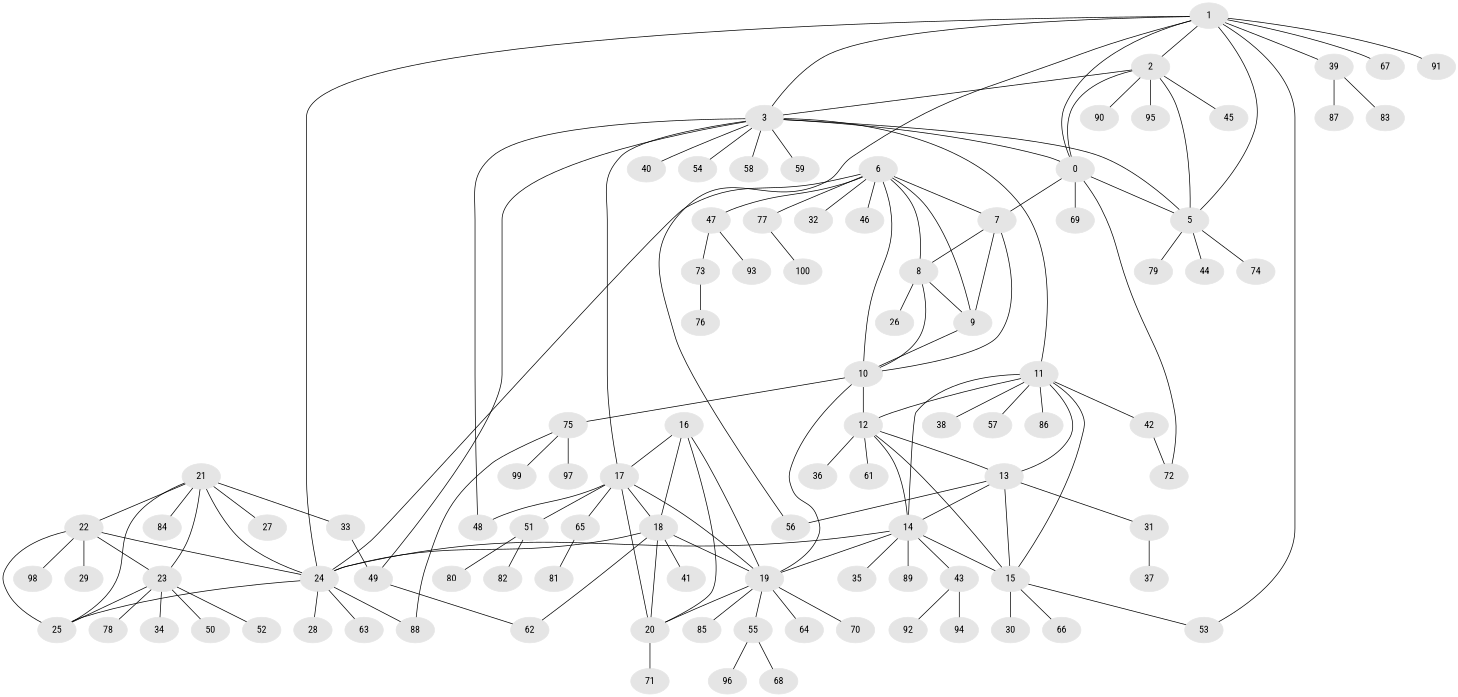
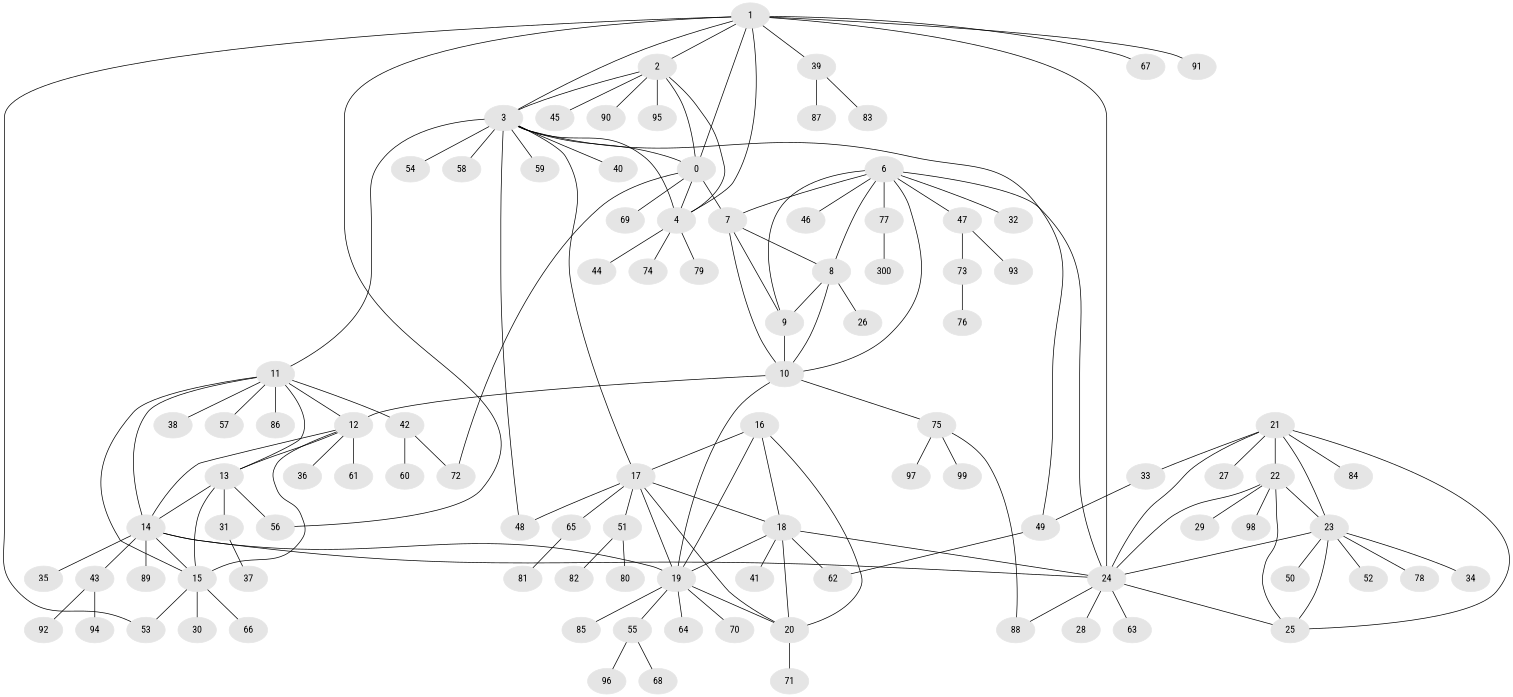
node "5": label "5" -> "4"
node "100": label "100" -> "300"
node "60": added
edge "23" -- "24": added
